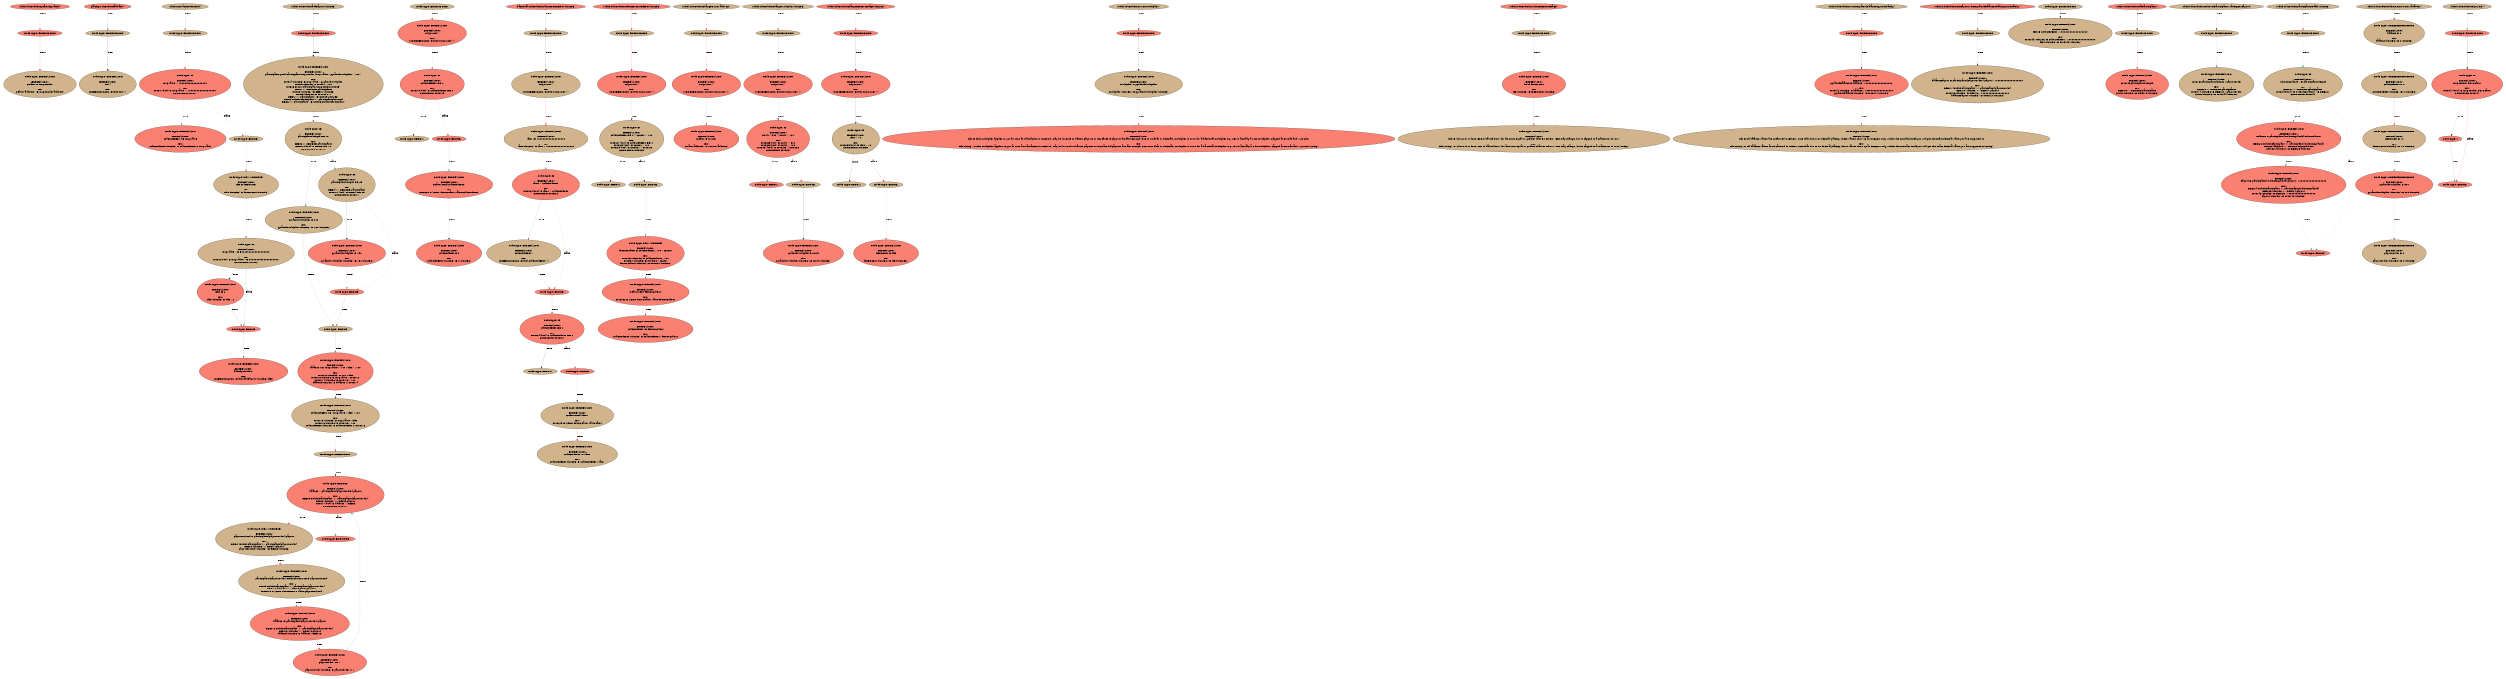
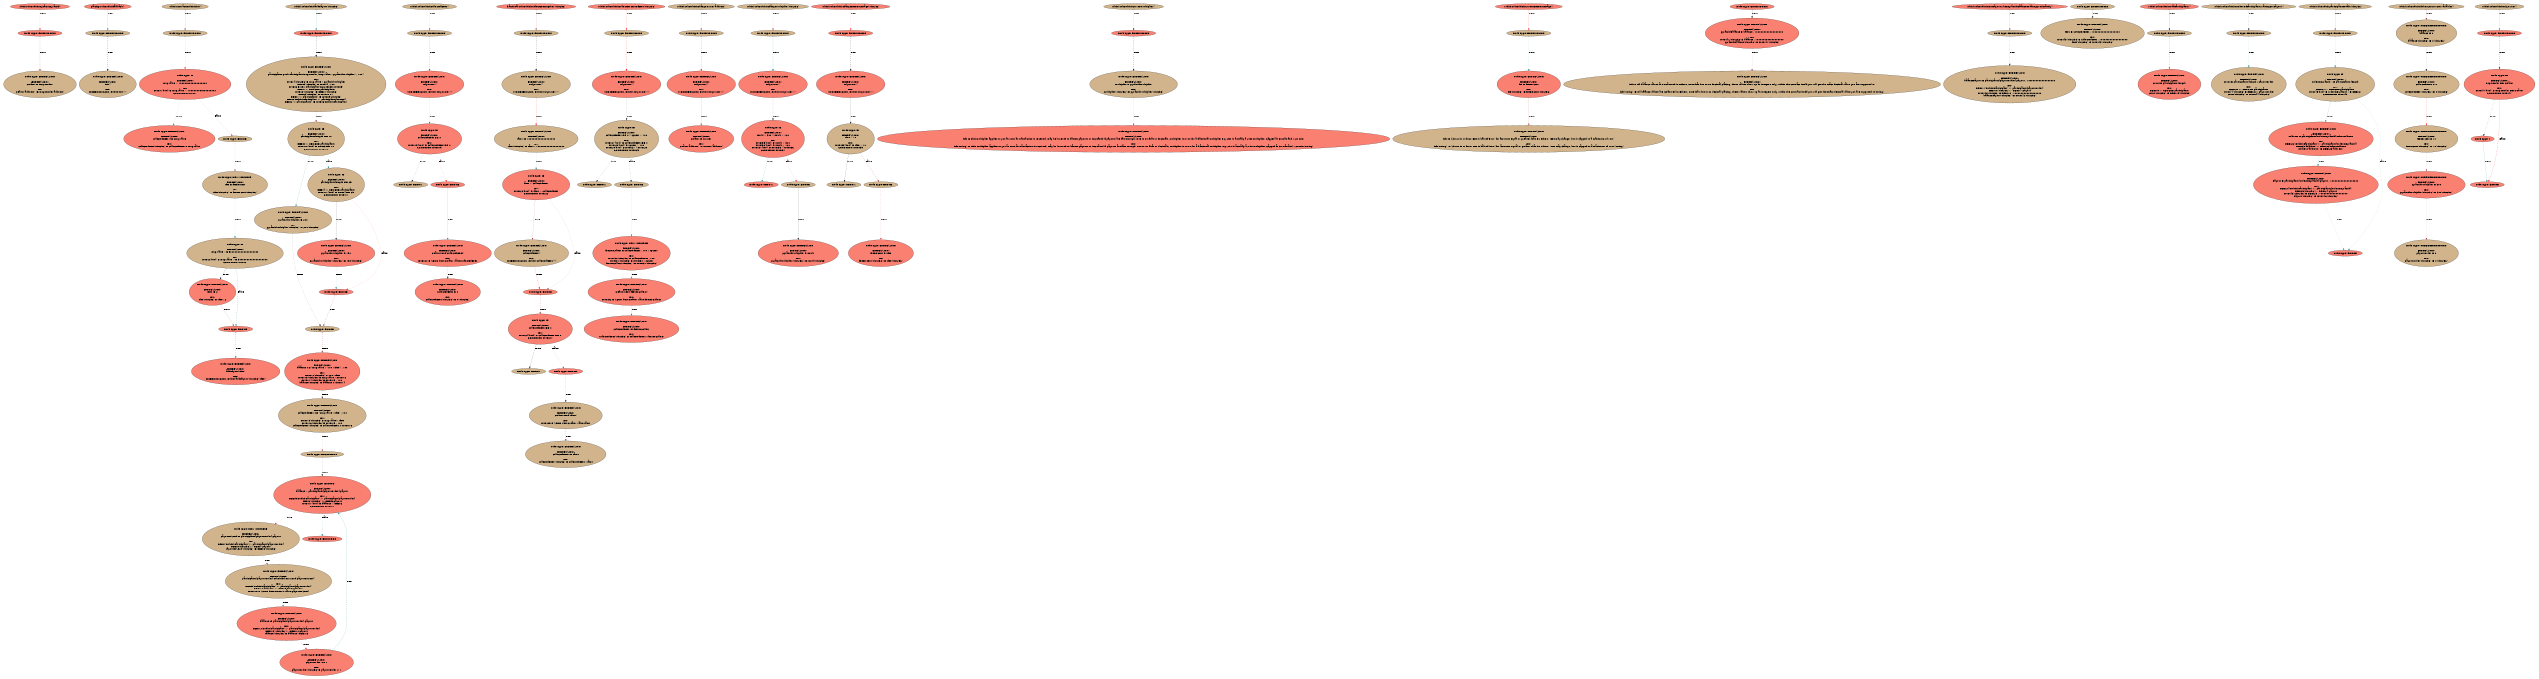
node "rubixi.sol_Rubixi_collectAllFees()": added
node "rubixi.sol_Rubixi_currentPyramidBalanceApproximately()": removed
